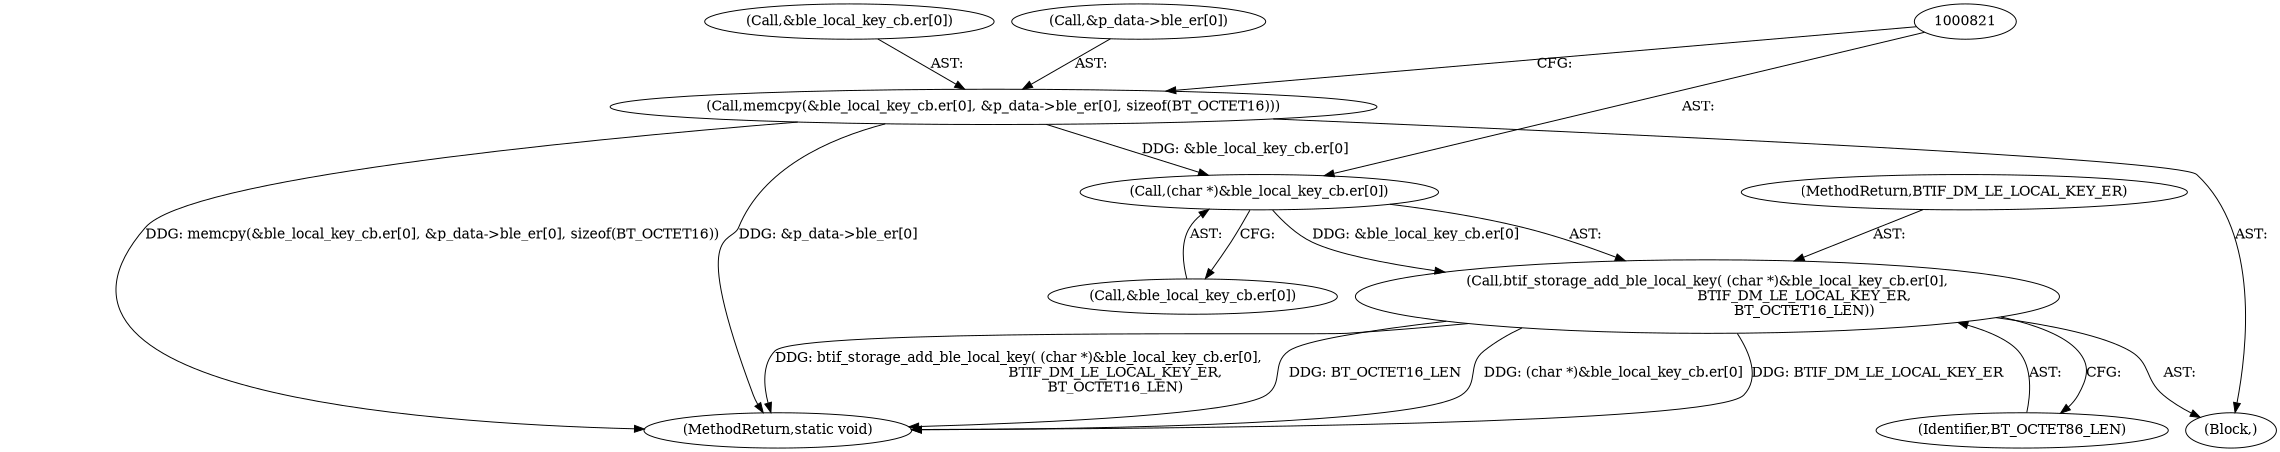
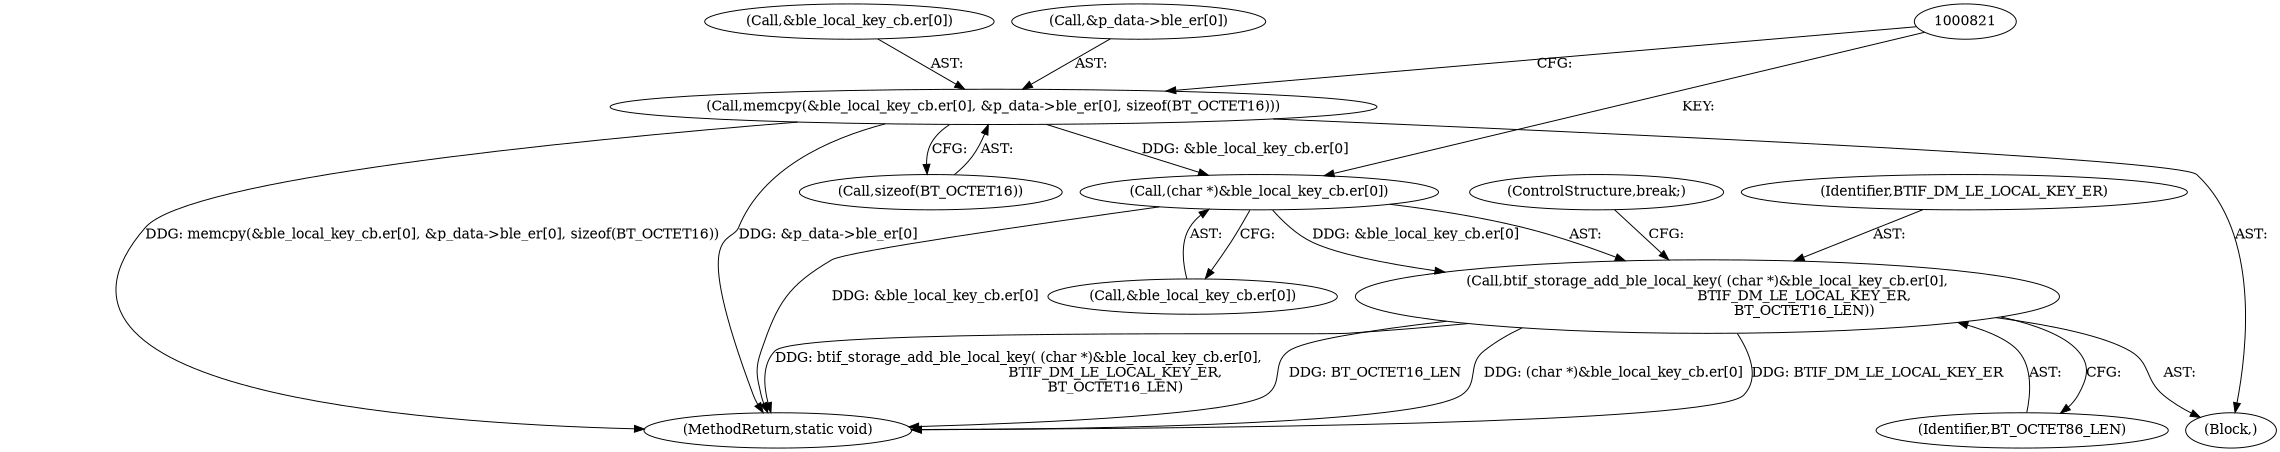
edge "1000821" -> "(Call,(char *)&ble_local_key_cb.er[0])": label "AST: " -> "KEY: "
node "(Call,sizeof(BT_OCTET16))": added
node "(ControlStructure,break;)": added
node "(MethodReturn,BTIF_DM_LE_LOCAL_KEY_ER)": label "(MethodReturn,BTIF_DM_LE_LOCAL_KEY_ER)" -> "(Identifier,BTIF_DM_LE_LOCAL_KEY_ER)"
edge "(Call,(char *)&ble_local_key_cb.er[0])" -> "(MethodReturn,static void)": added, label "DDG: &ble_local_key_cb.er[0]"
